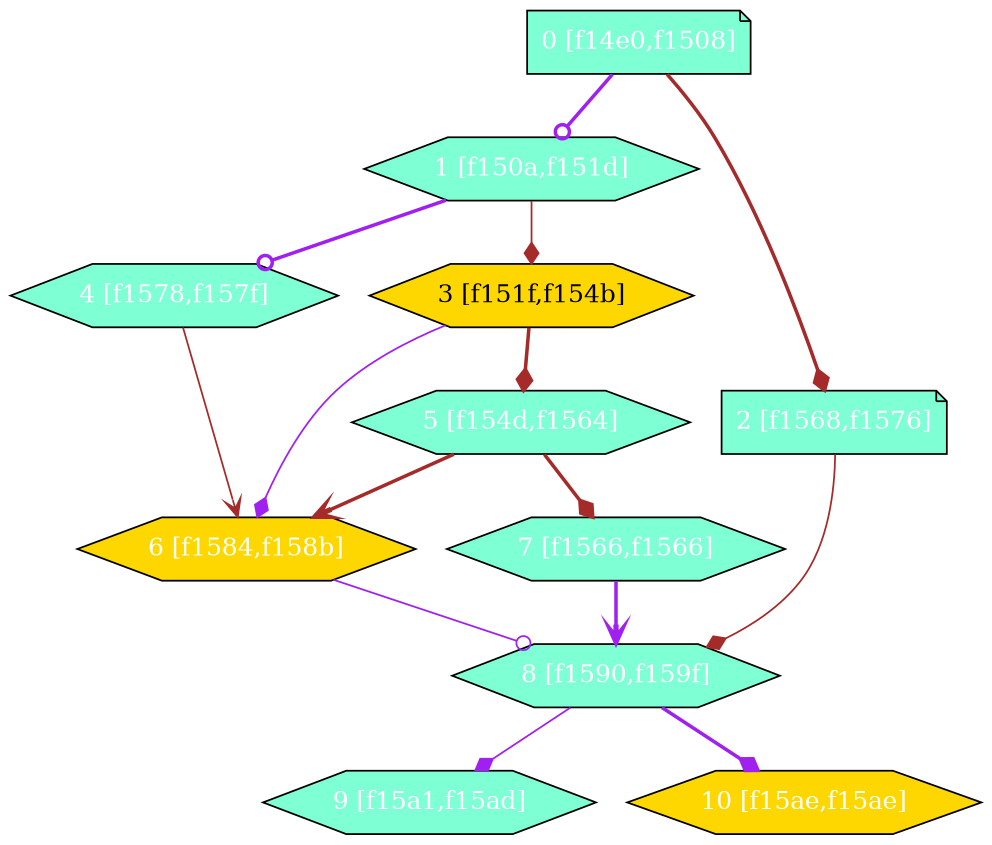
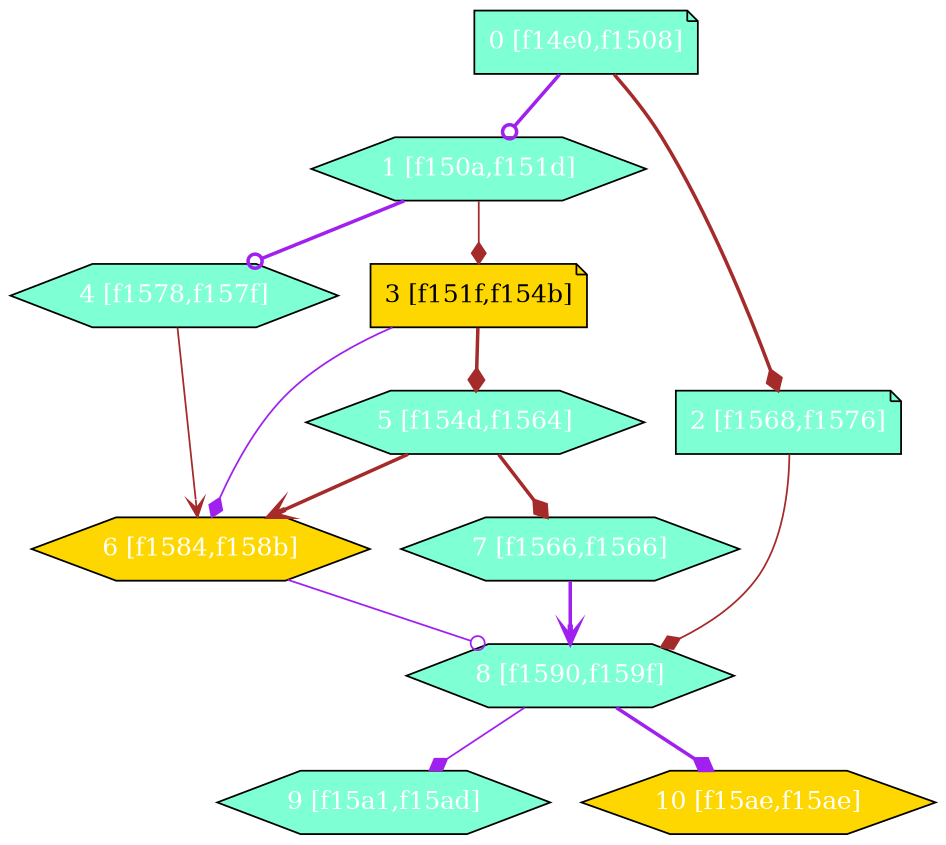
node "3 [f151f,f154b]": shape hexagon -> note
